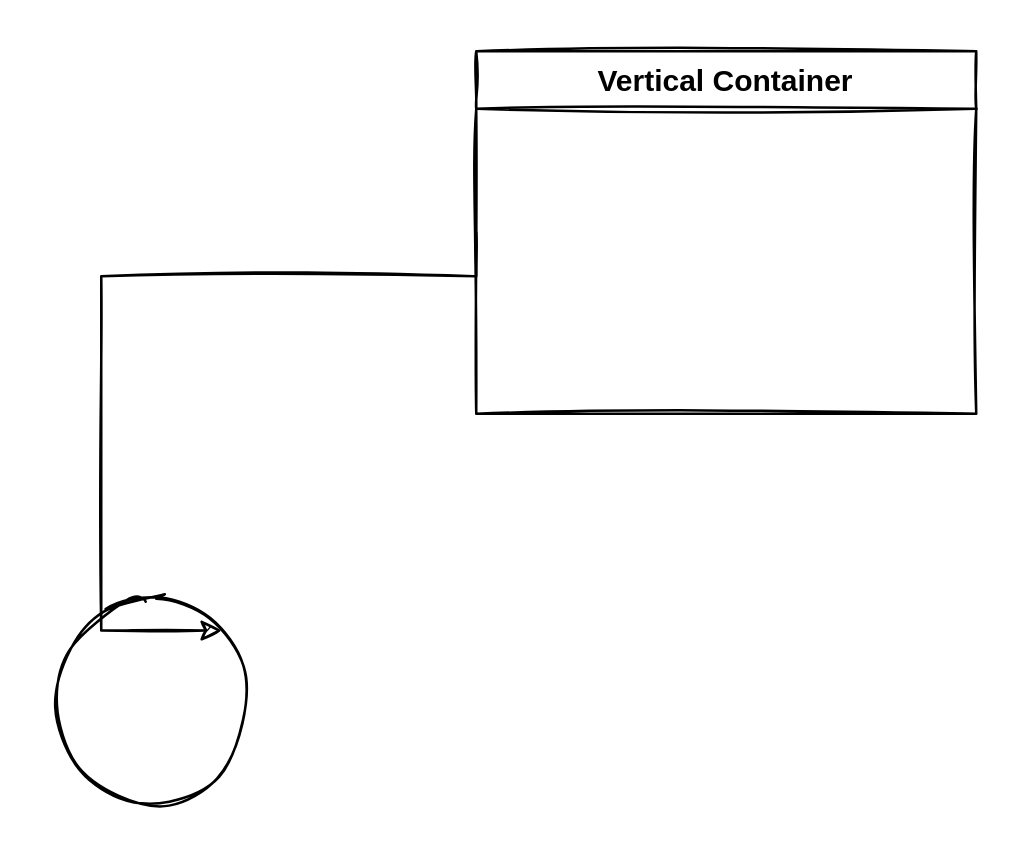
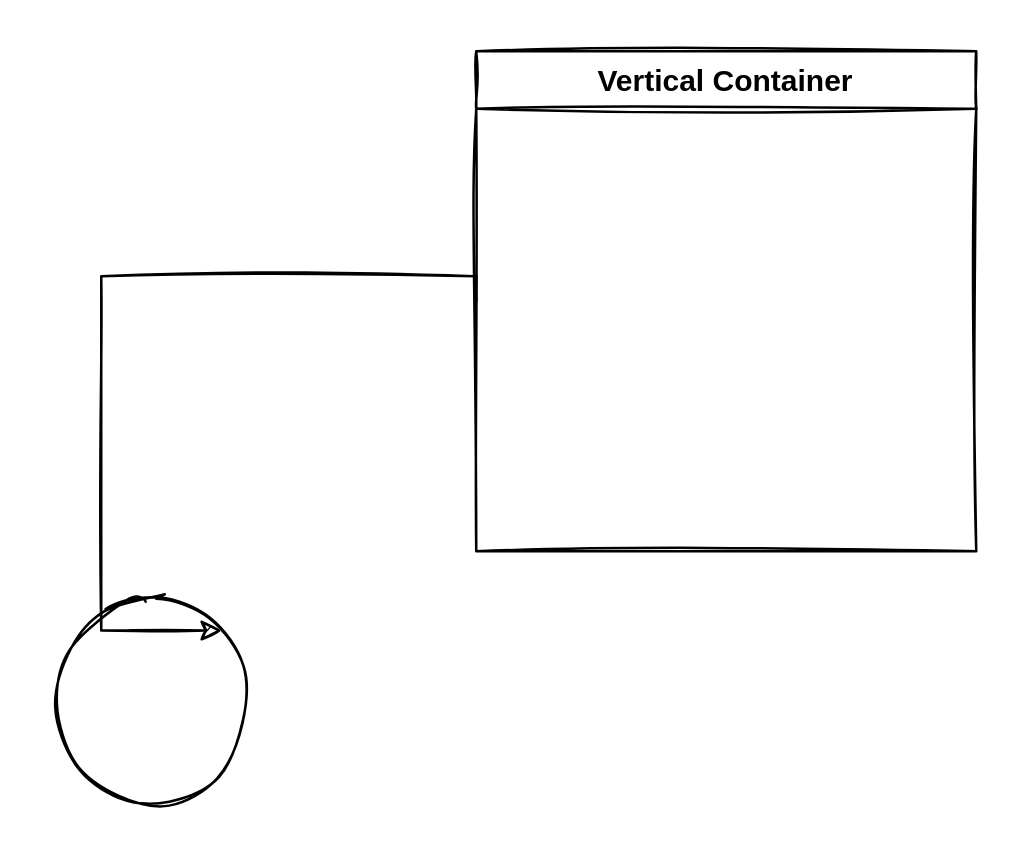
node "Vertical Container": size 500x363 -> 500x500
